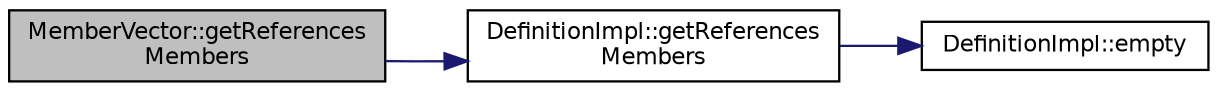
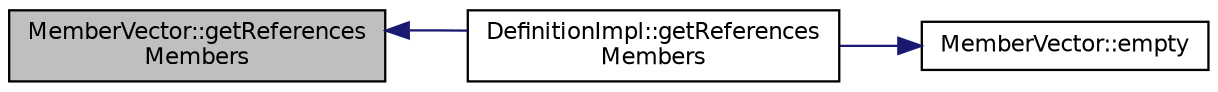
node "DefinitionImpl::empty": label "DefinitionImpl::empty" -> "MemberVector::empty"
edge "MemberVector::getReferences Members" -> "DefinitionImpl::getReferences Members": reversed
